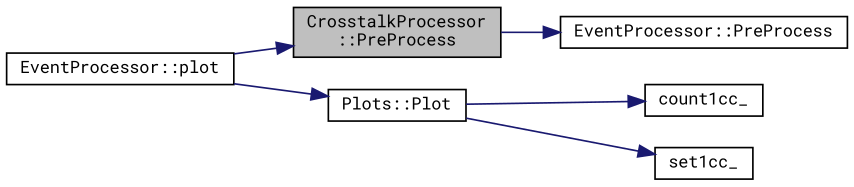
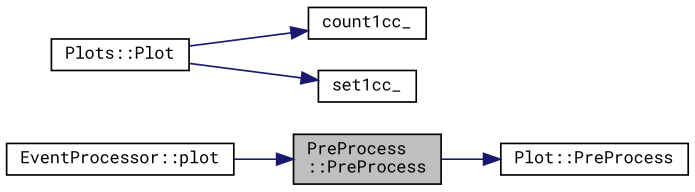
node "CrosstalkProcessor ::PreProcess": label "CrosstalkProcessor ::PreProcess" -> "PreProcess ::PreProcess"
node "EventProcessor::PreProcess": label "EventProcessor::PreProcess" -> "Plot::PreProcess"
edge "EventProcessor::plot" -> "Plots::Plot": removed
